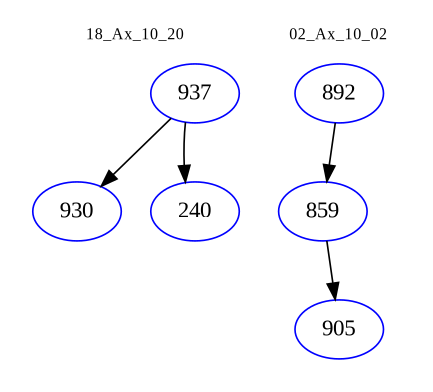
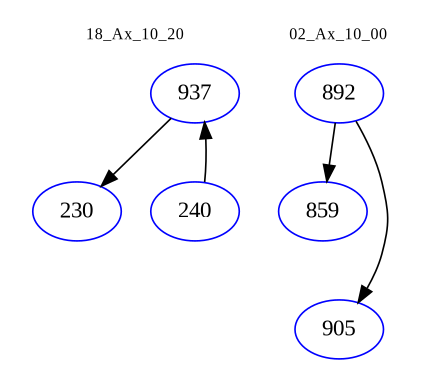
cluster "02_Ax_10_02": label "02_Ax_10_02" -> "02_Ax_10_00"
edge "937" -> "240": reversed
node "930": label "930" -> "230"
edge "859" -> "905": now "892" -> "905"
